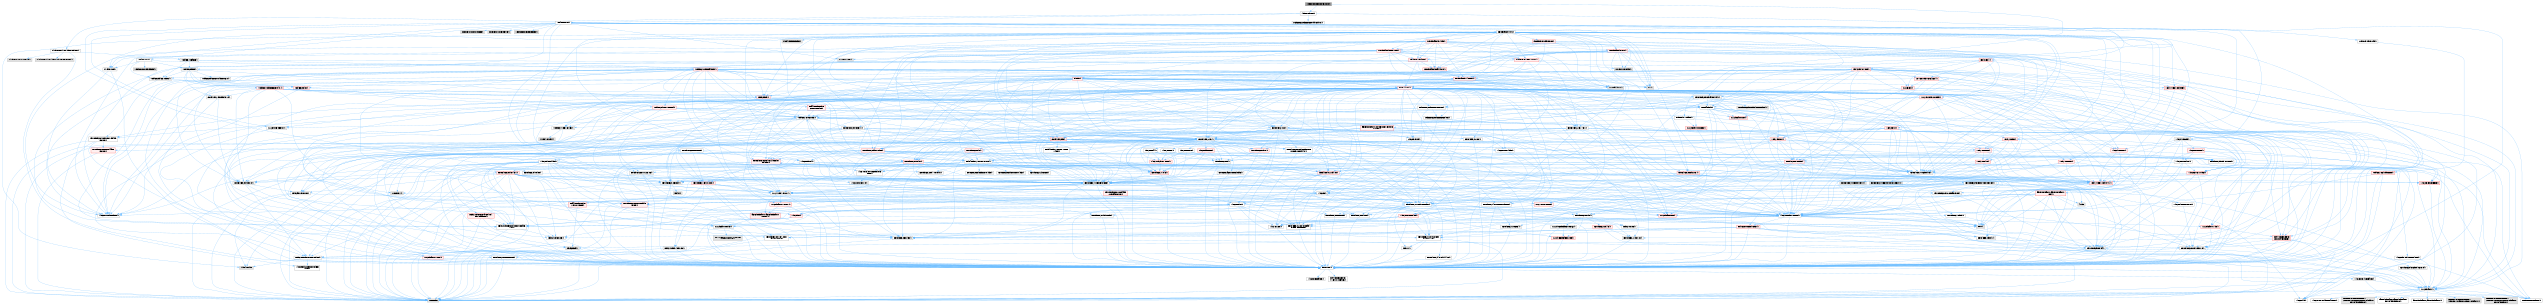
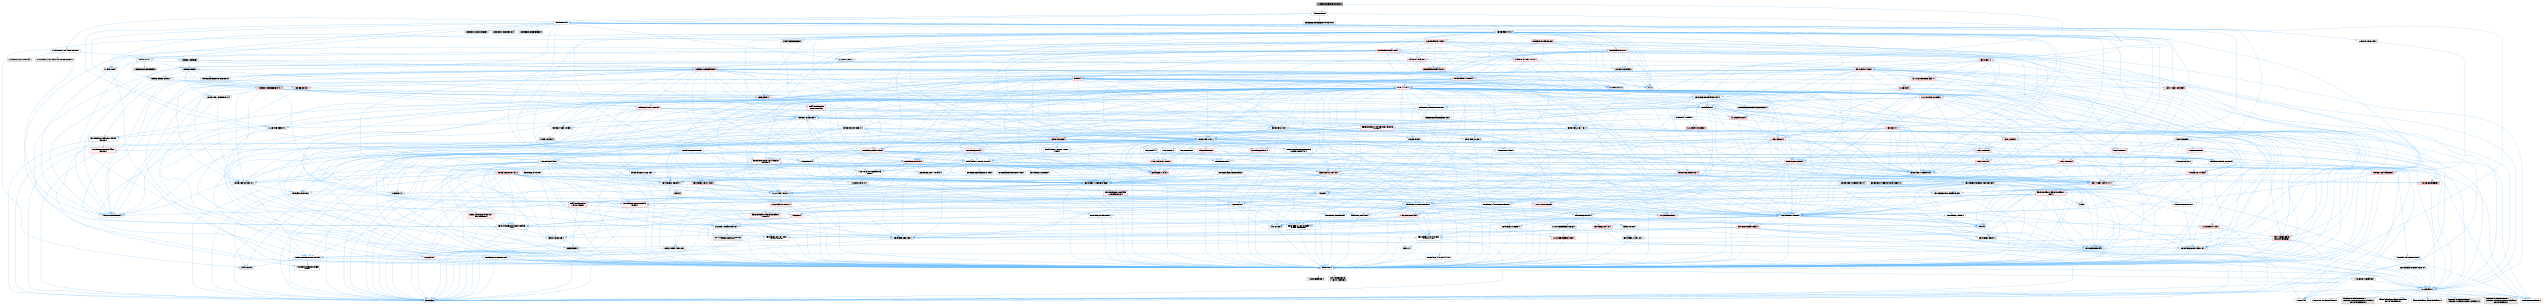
node "HAL/PlatformString.h": label "HAL/PlatformString.h" -> "PLATFORM/PlatformString.h"
node "HAL/PlatformMutex.h": label "HAL/PlatformMutex.h" -> "HAL/Tasks.h"
